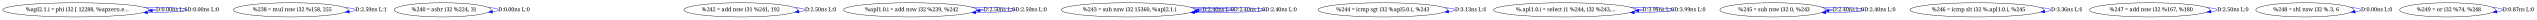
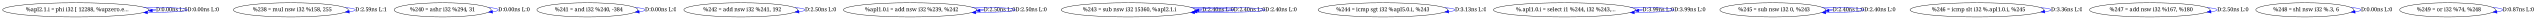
node "%240 = ashr i32 %224, 31": label "%240 = ashr i32 %224, 31" -> "%240 = ashr i32 %294, 31"
node "%241 = and i32 %240, -384": added
node "%242 = add nsw i31 %241, 192": label "%242 = add nsw i31 %241, 192" -> "%242 = add nsw i32 %241, 192"
